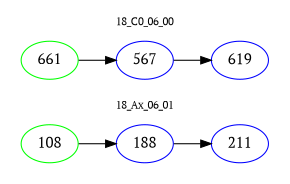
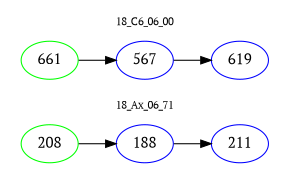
cluster "18_C0_06_00": label "18_C0_06_00" -> "18_C6_06_00"
cluster "18_Ax_06_01": label "18_Ax_06_01" -> "18_Ax_06_71"
node "108": label "108" -> "208"
